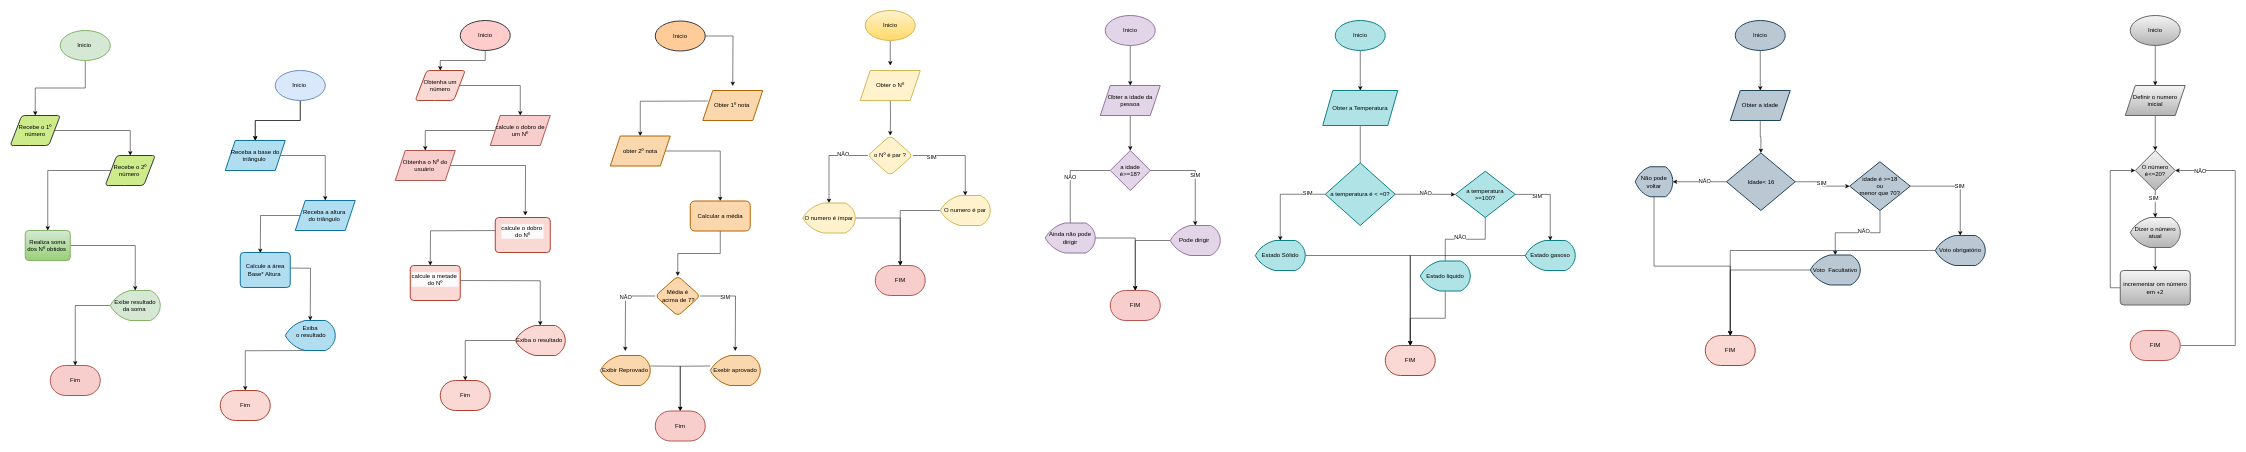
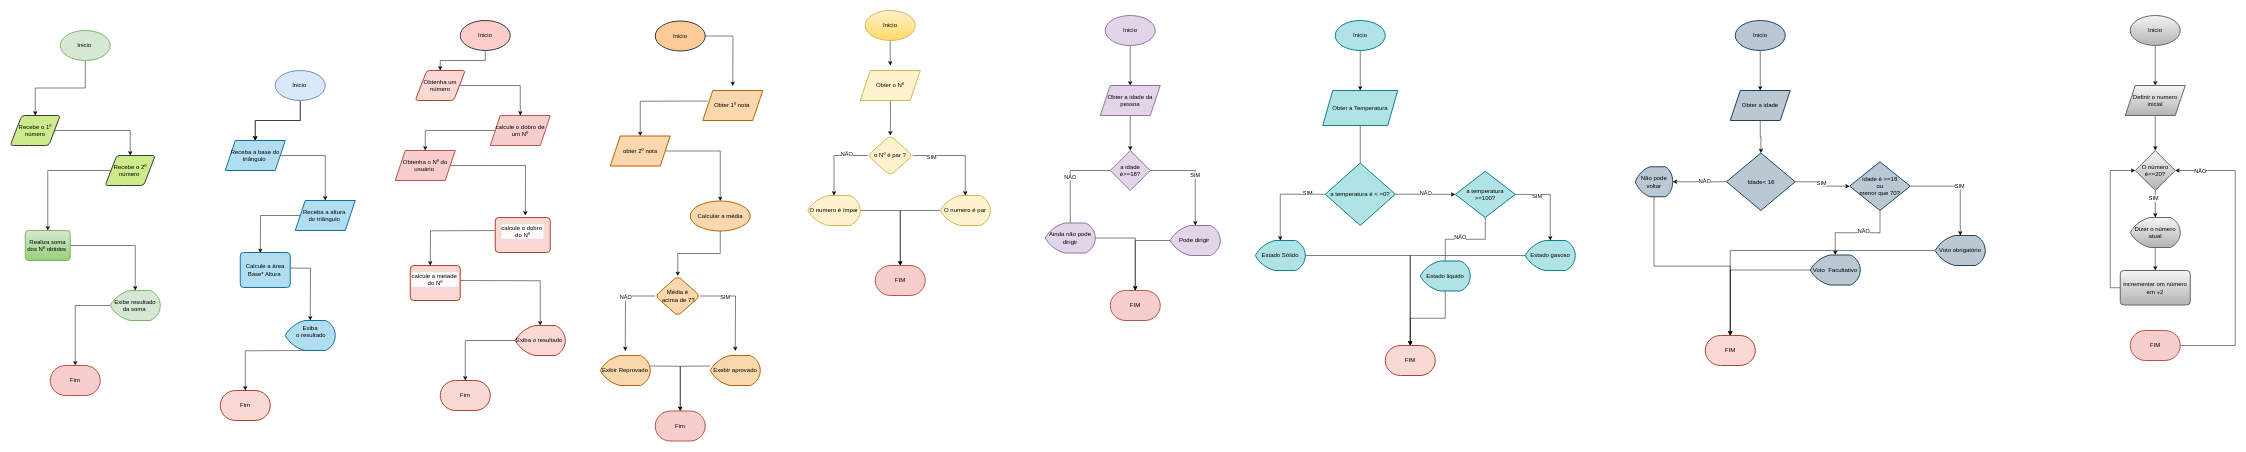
node "Calcular a média": shape rounded rectangle -> ellipse
node "O numero é ímpar": moved (829, 218) -> (834, 210)
